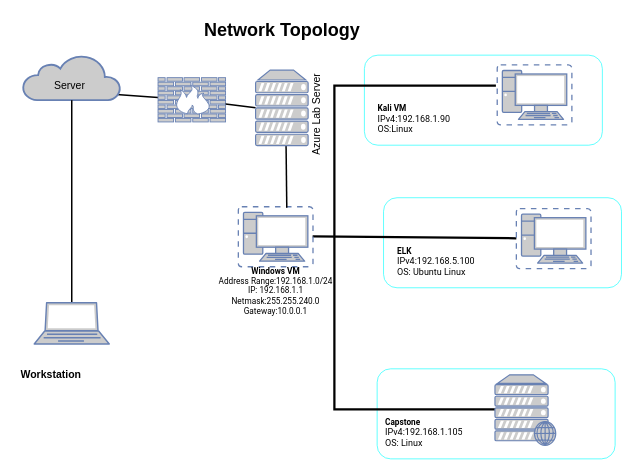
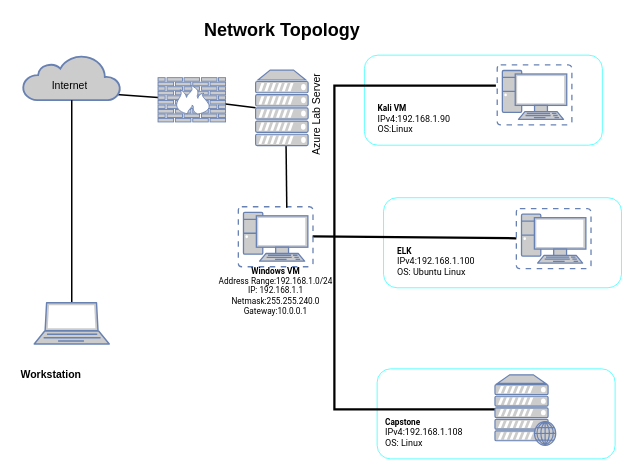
node "Server": label "Server" -> "Internet"
node "ELK IPv4:192.168.5.100 OS: Ubuntu Linux": label "ELK IPv4:192.168.5.100 OS: Ubuntu Linux" -> "ELK IPv4:192.168.1.100 OS: Ubuntu Linux"
node "Capstone IPv4:192.168.1.105 OS: Linux": label "Capstone IPv4:192.168.1.105 OS: Linux" -> "Capstone IPv4:192.168.1.108 OS: Linux"
